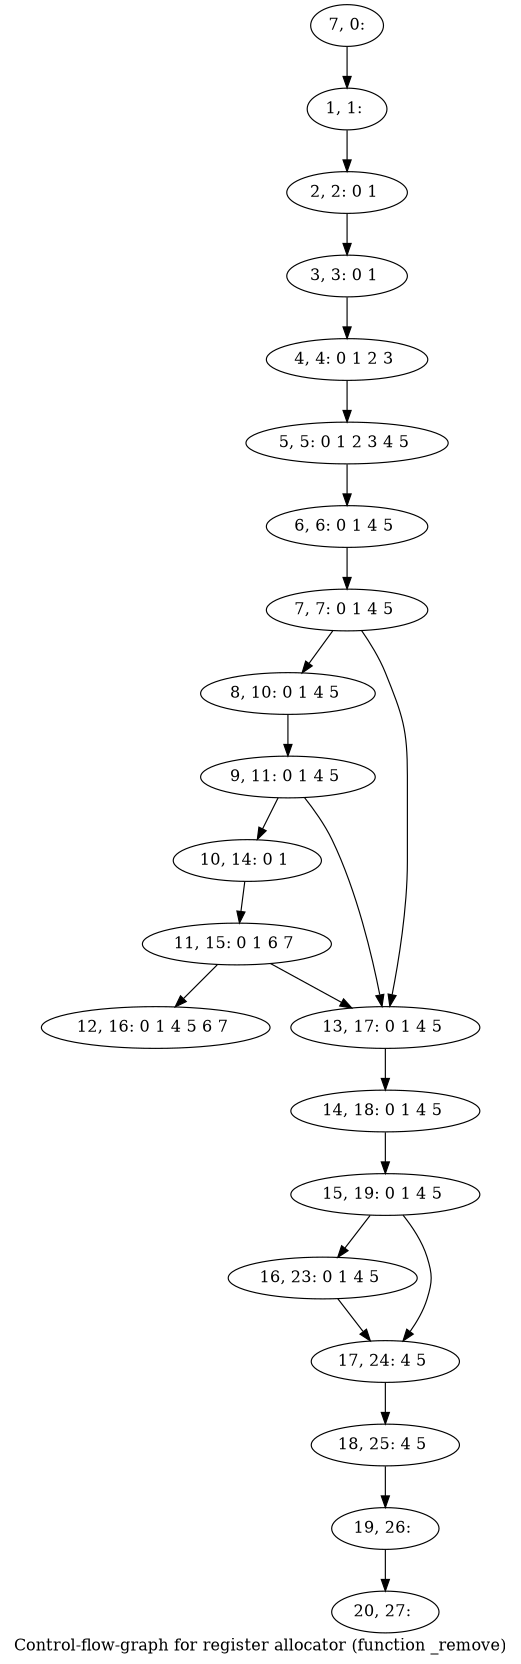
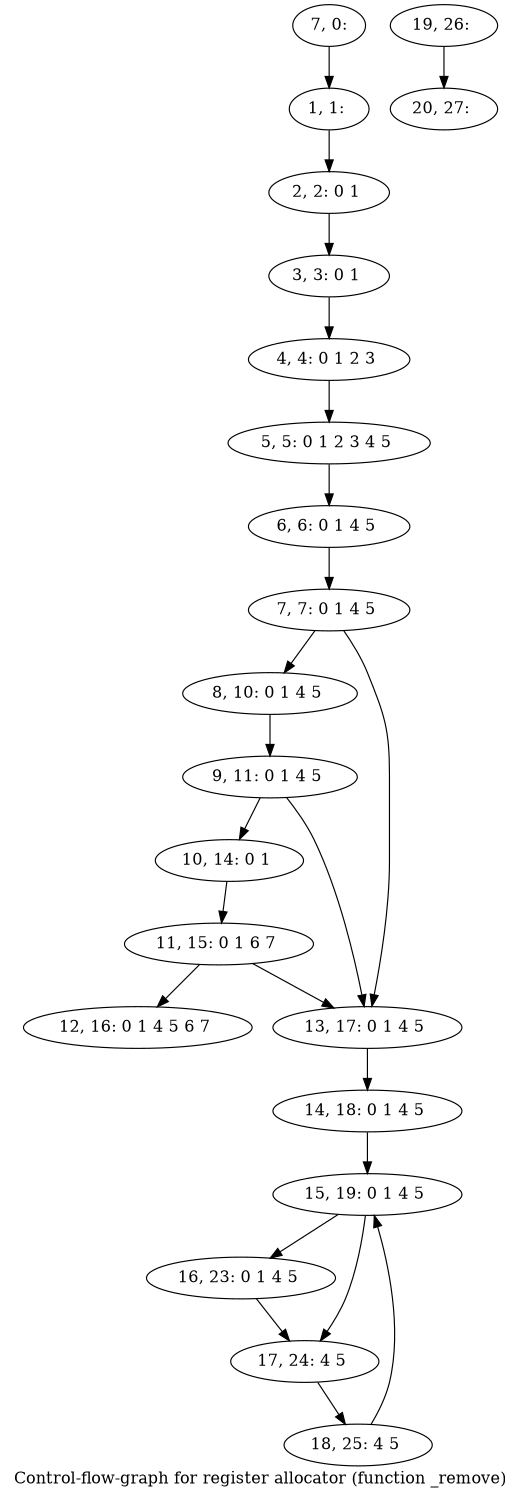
edge "18, 25: 4 5" -> "19, 26:": now "18, 25: 4 5" -> "15, 19: 0 1 4 5"
